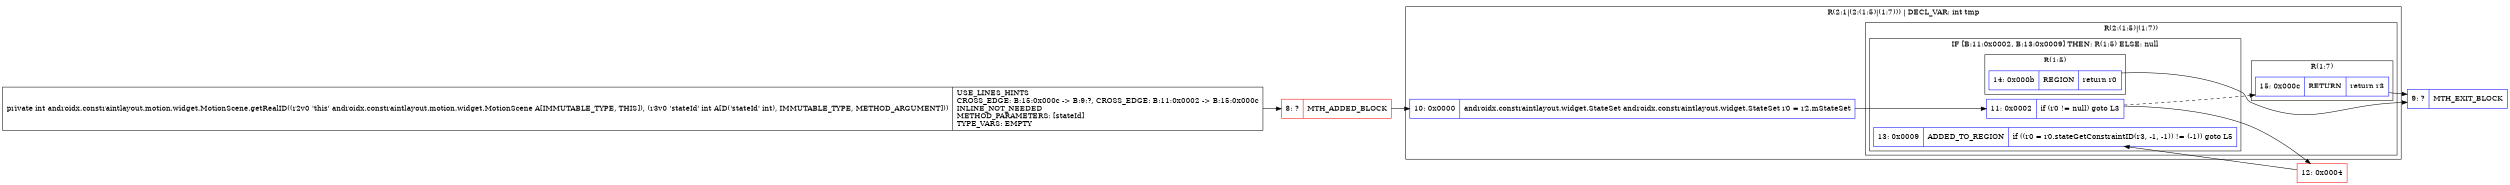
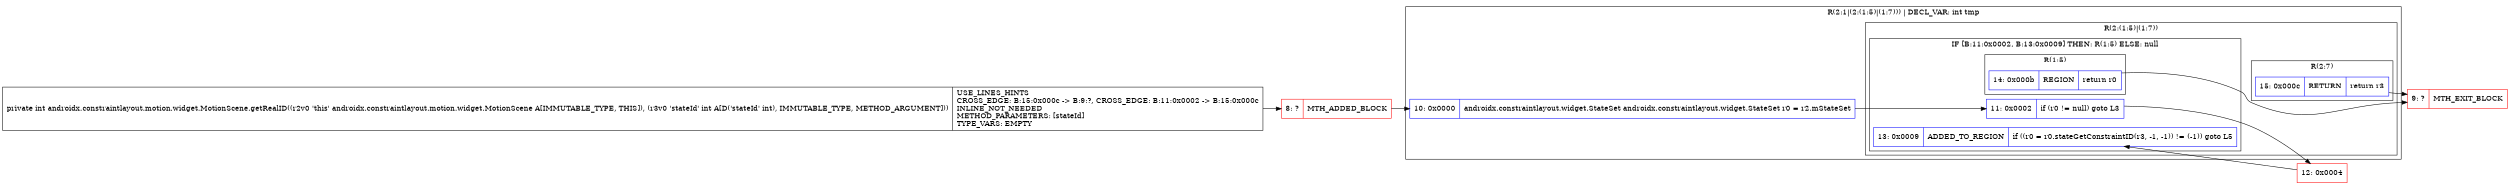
cluster "R(1:7)": label "R(1:7)" -> "R(2:7)"
node "9: ?": color blue -> red
edge "11: 0x0002" -> "15: 0x000c": removed
